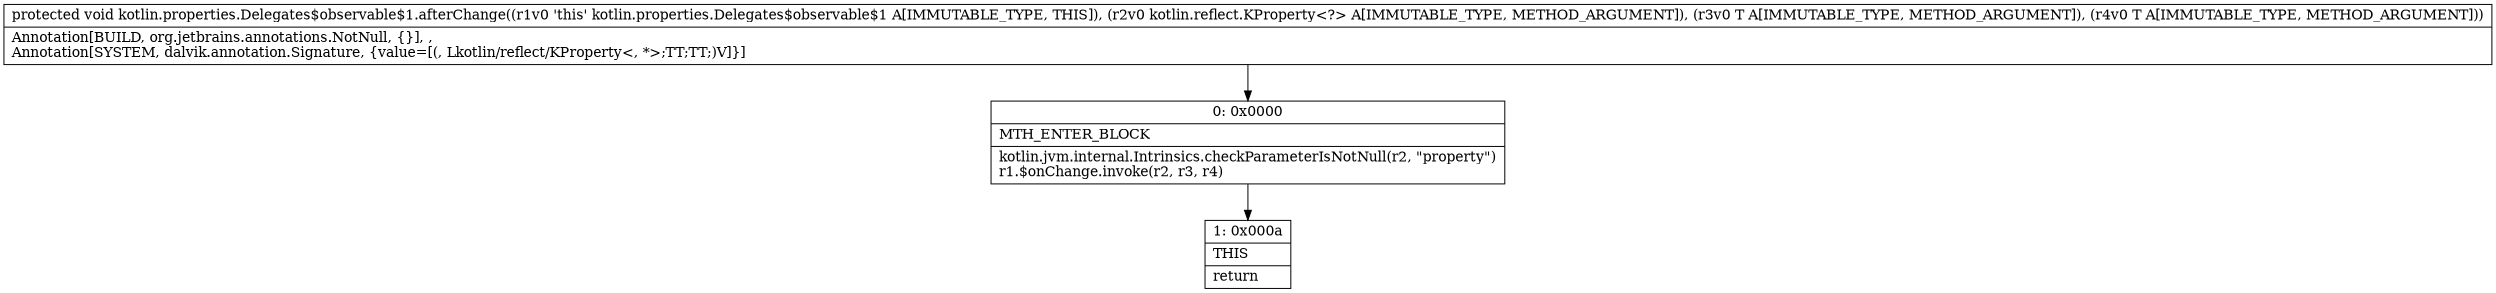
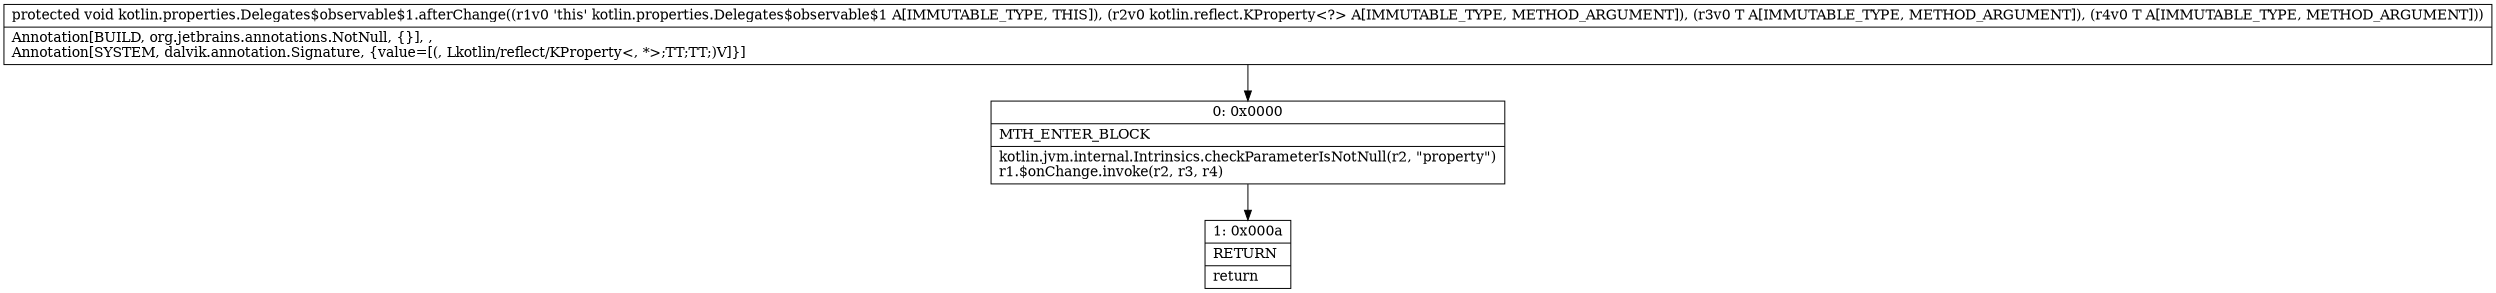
node "1: 0x000a": text "THIS" -> "RETURN"
